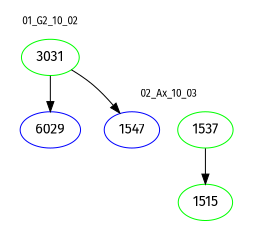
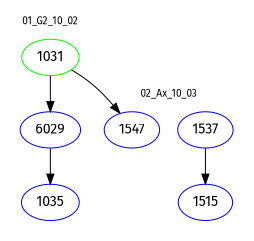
node "3031": label "3031" -> "1031"
node "1537": color green -> blue
node "1035": added
node "1515": color green -> blue
